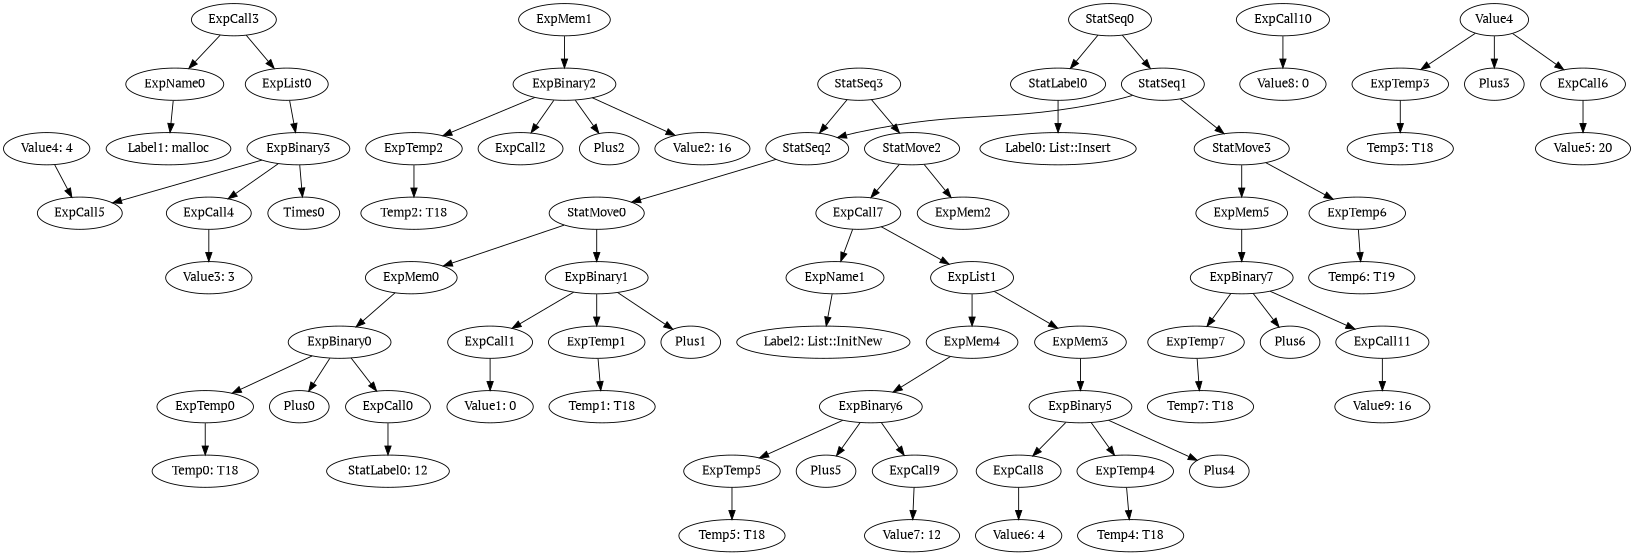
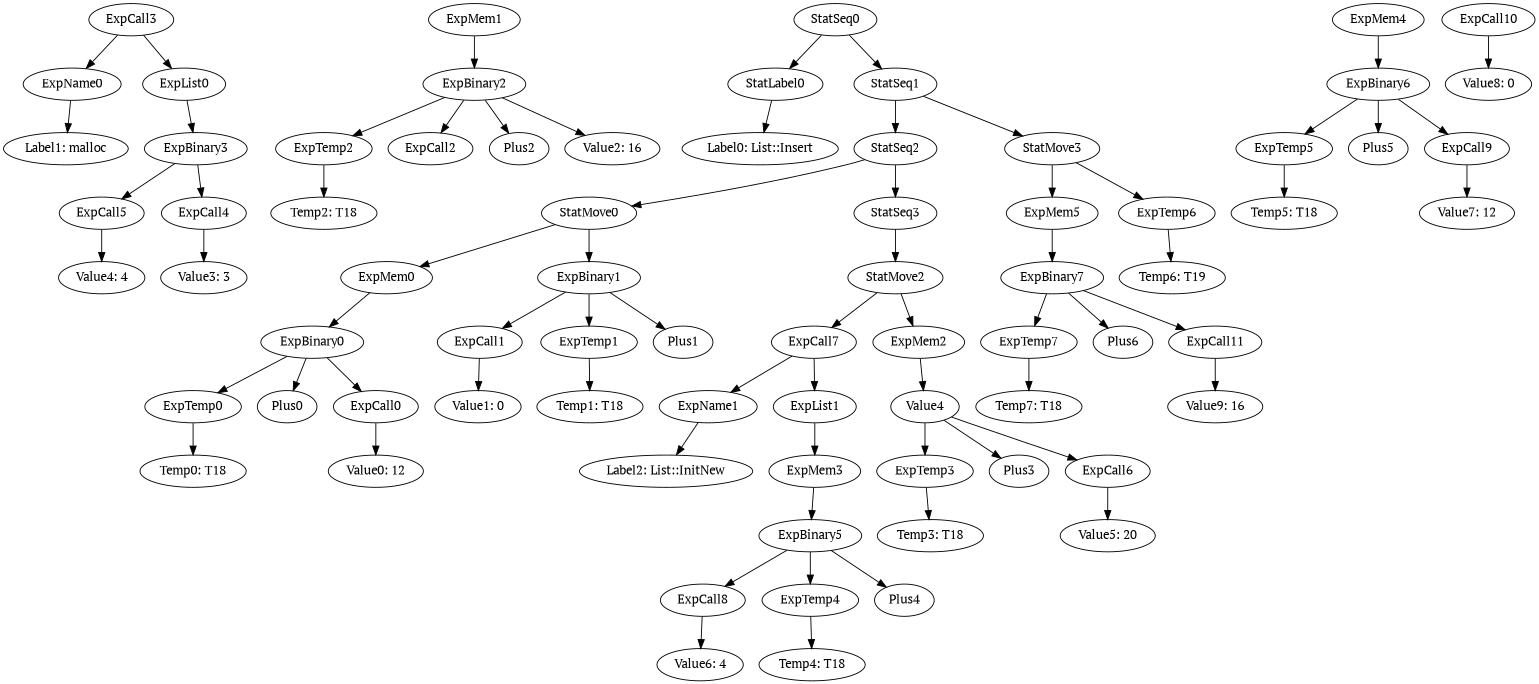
edge "StatSeq3" -> "StatSeq2": reversed
edge "Value4: 4" -> "ExpCall5": reversed
node "Times0": removed
edge "ExpList1" -> "ExpMem4": removed
edge "ExpMem2" -> "Value4": added
node "StatLabel0: 12": label "StatLabel0: 12" -> "Value0: 12"
